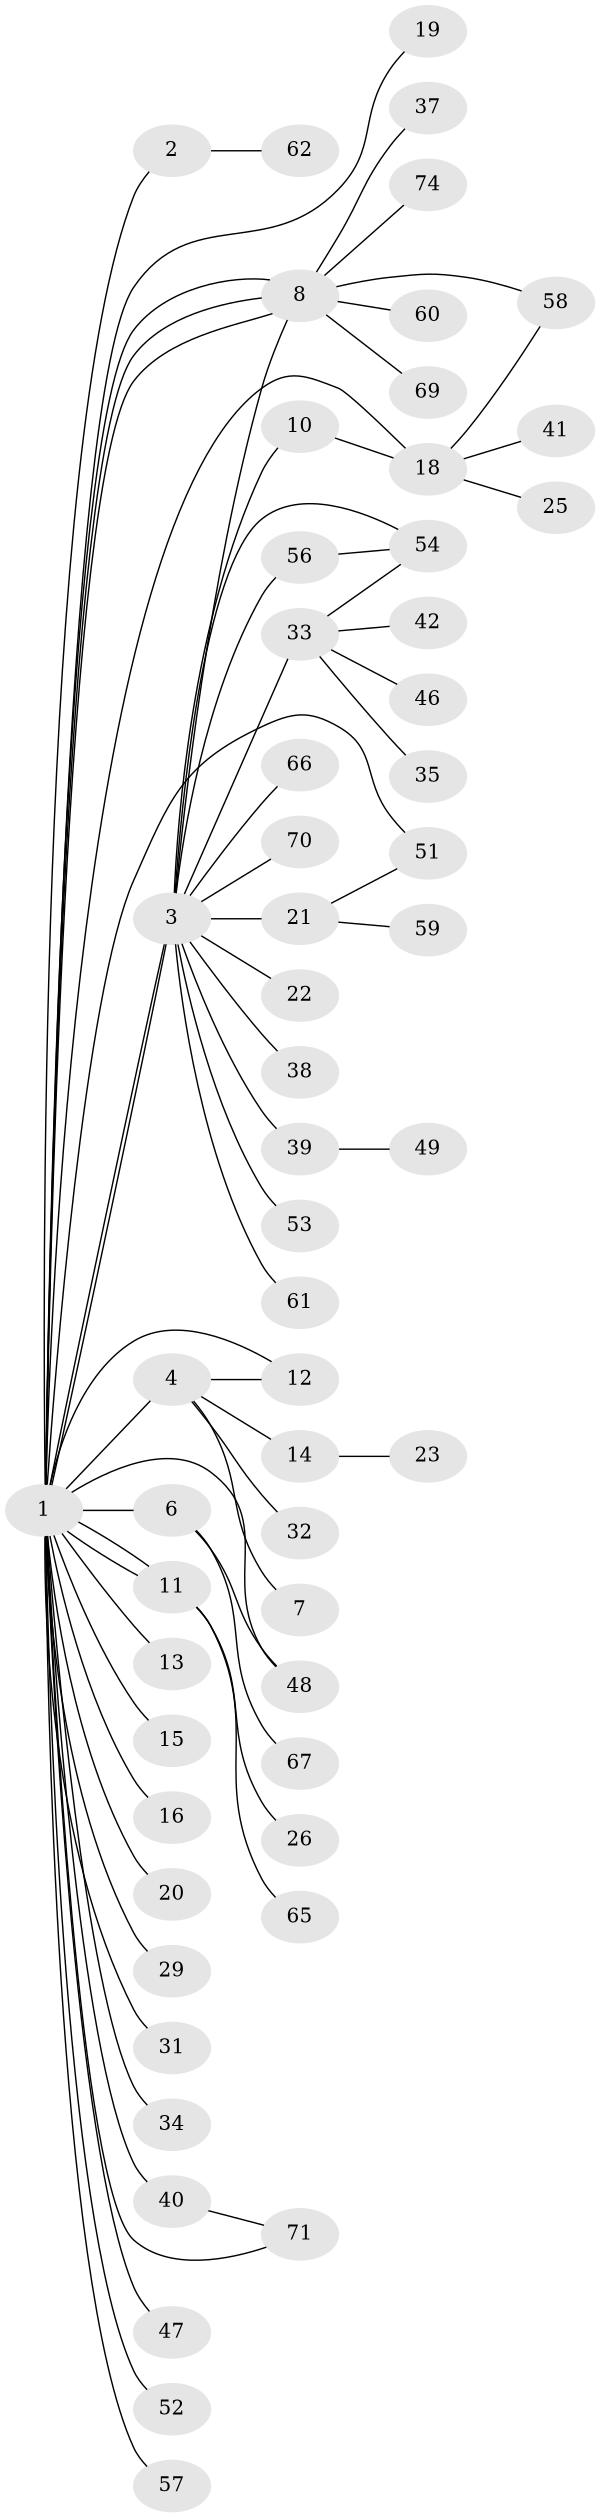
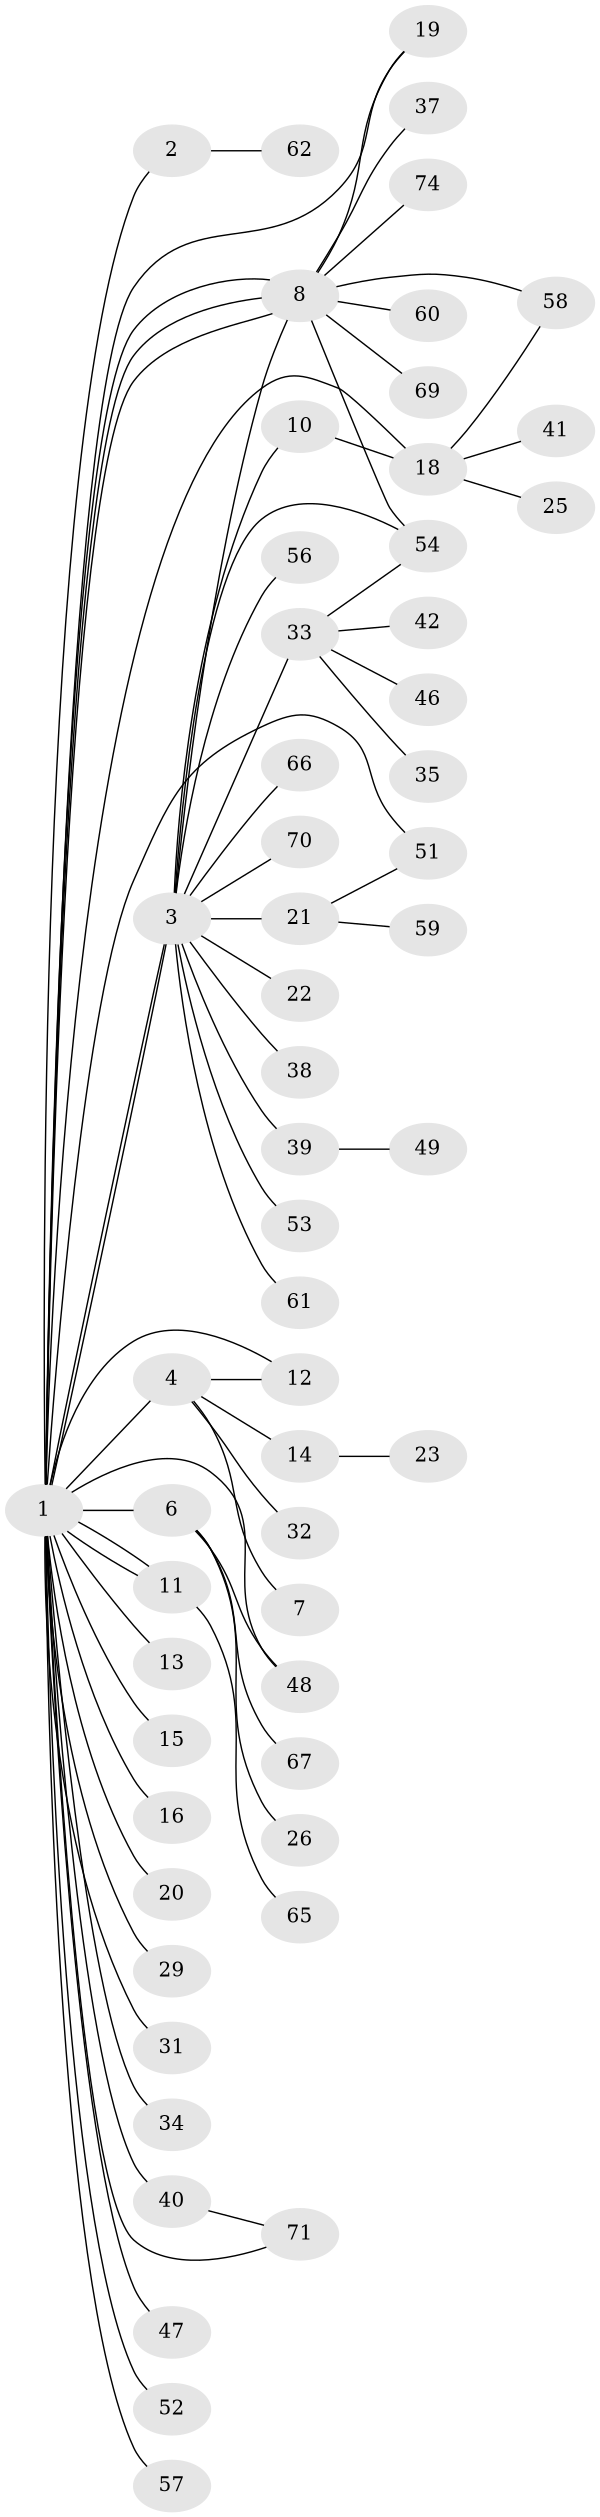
edge "19" -- "8": added
edge "54" -- "56": now "54" -- "8"
edge "11" -- "26": now "6" -- "26"
